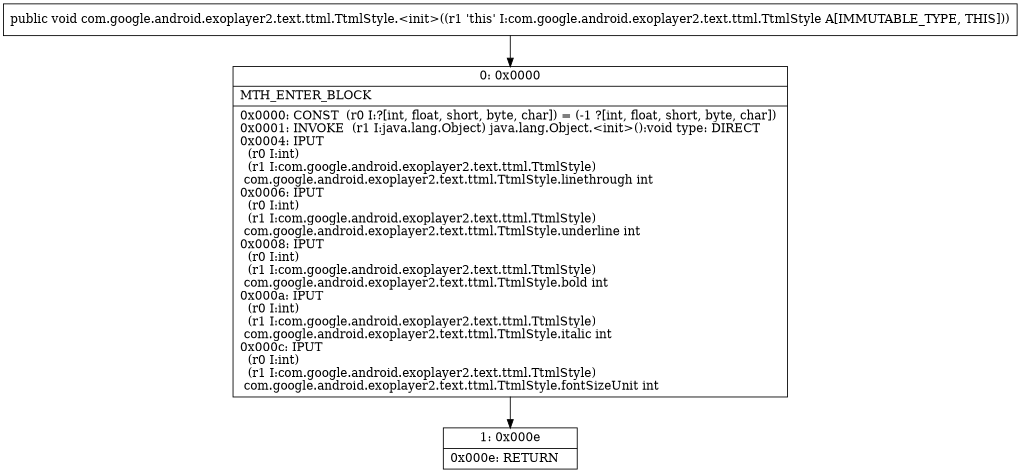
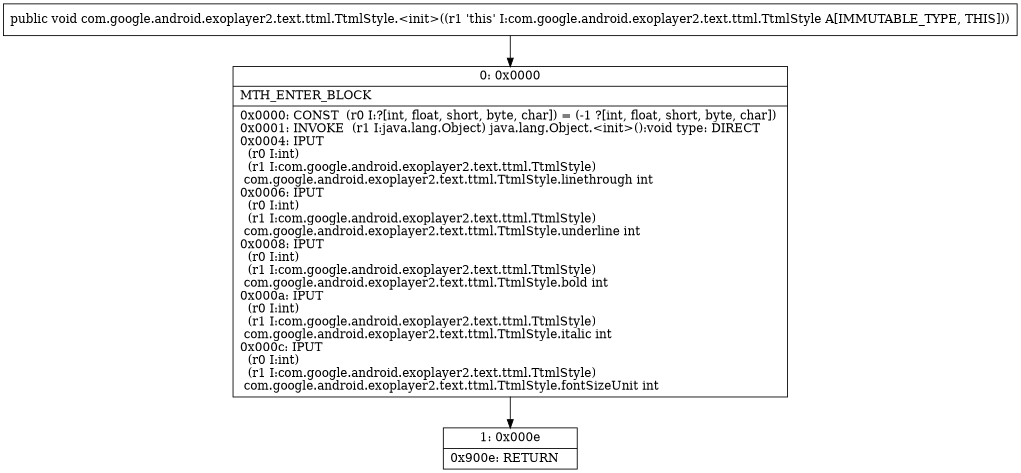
node "1: 0x000e": text "0x000e: RETURN" -> "0x900e: RETURN"
